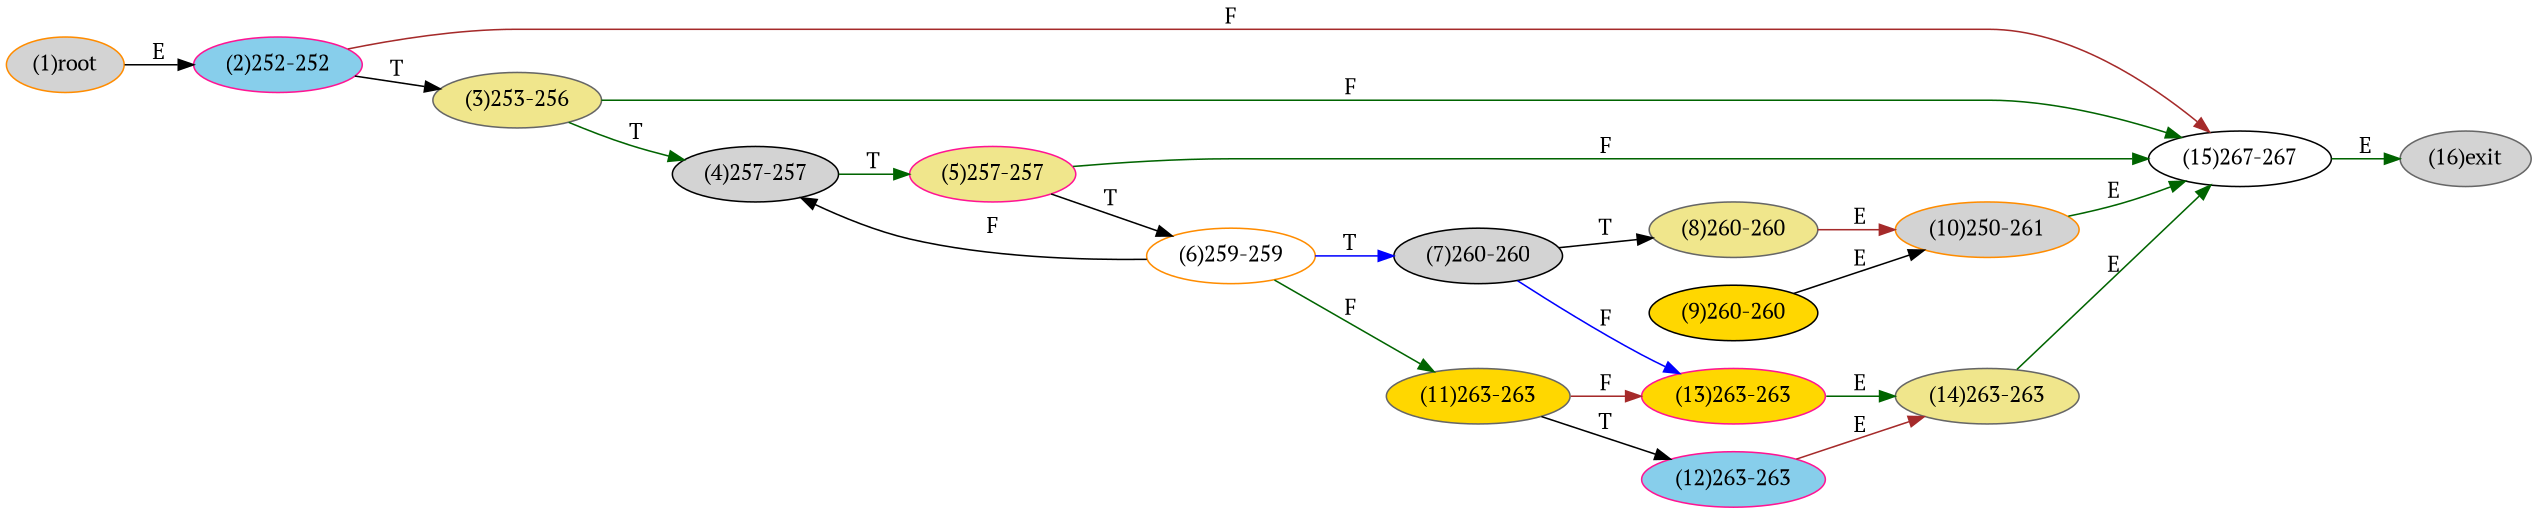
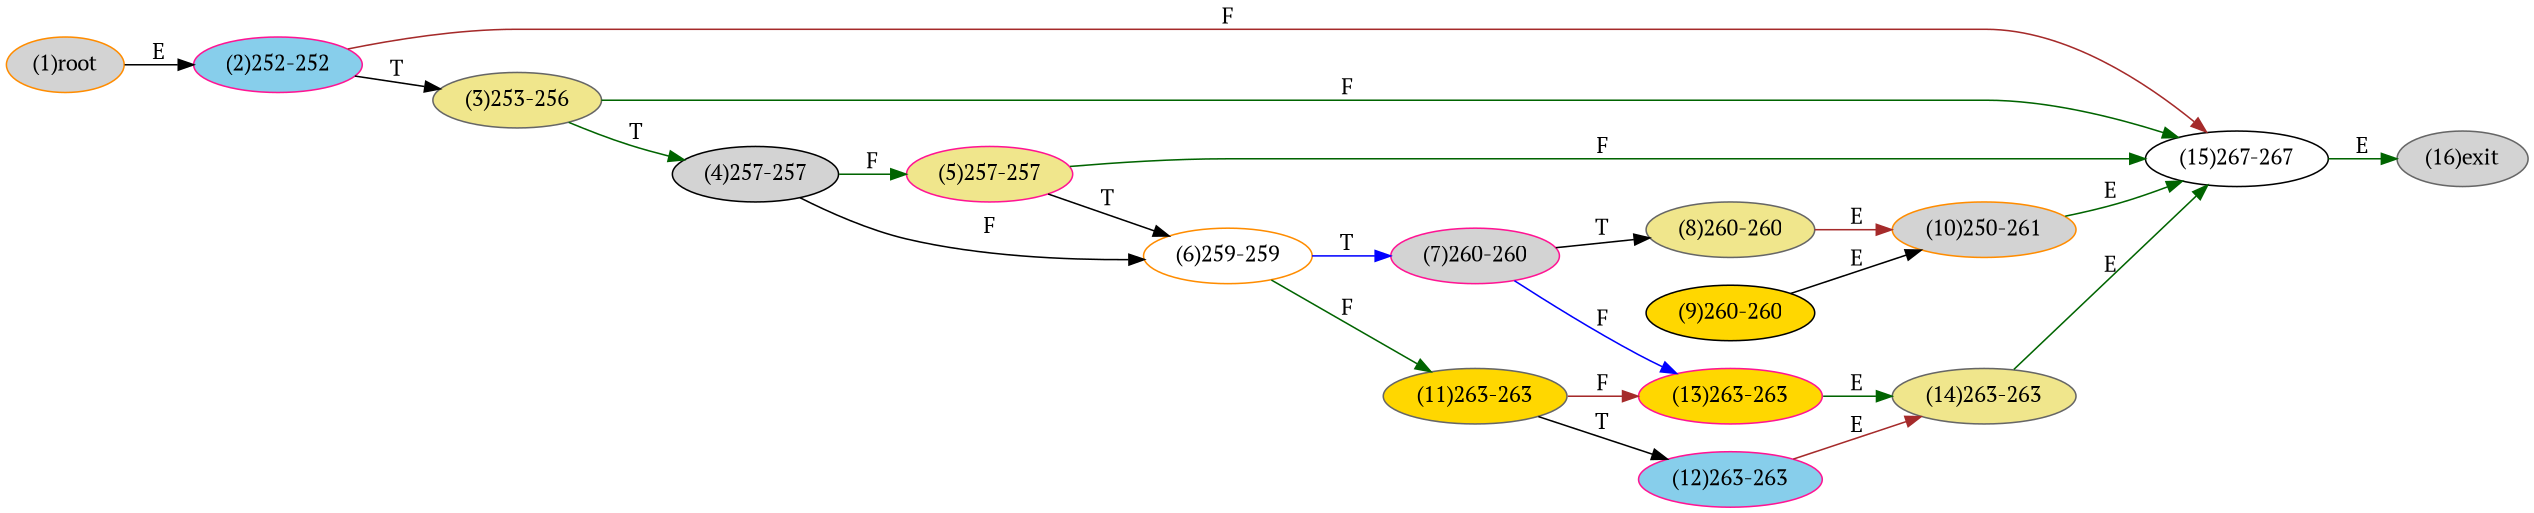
edge "(4)257-257" -> "(5)257-257": label "T" -> "F"
edge "(6)259-259" -> "(4)257-257": reversed
node "(7)260-260": color black -> deeppink
